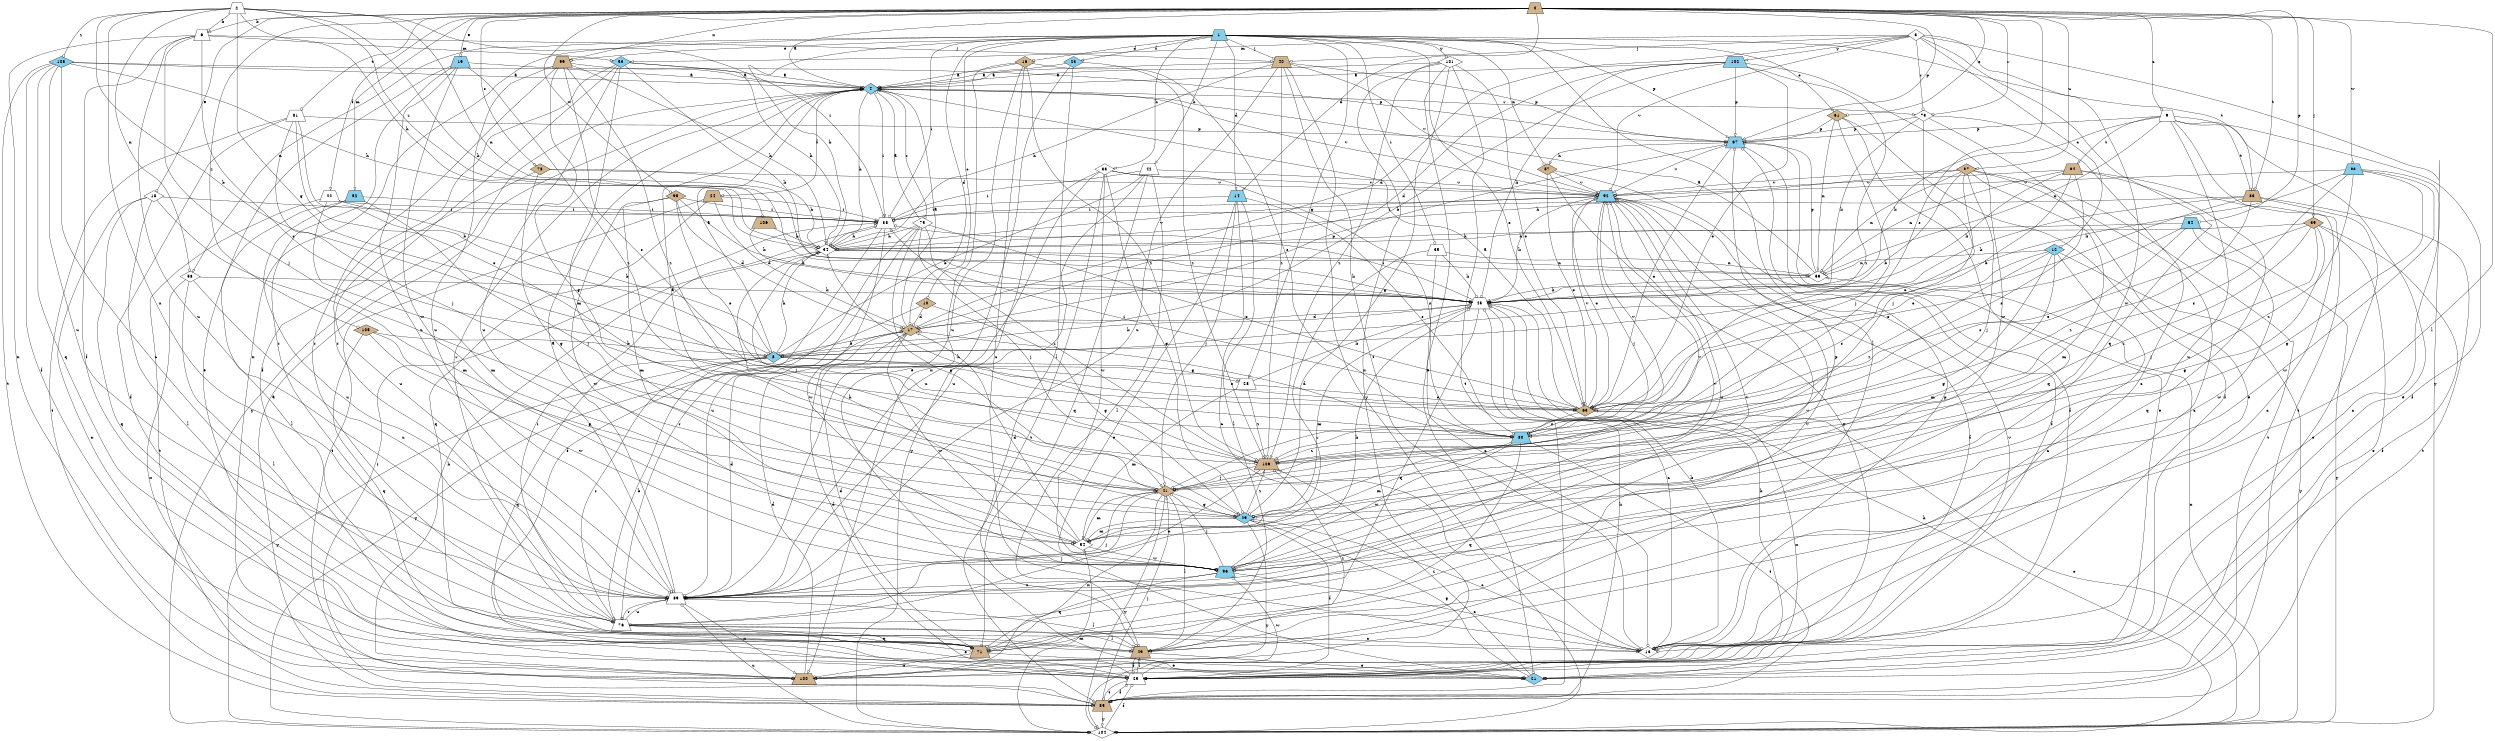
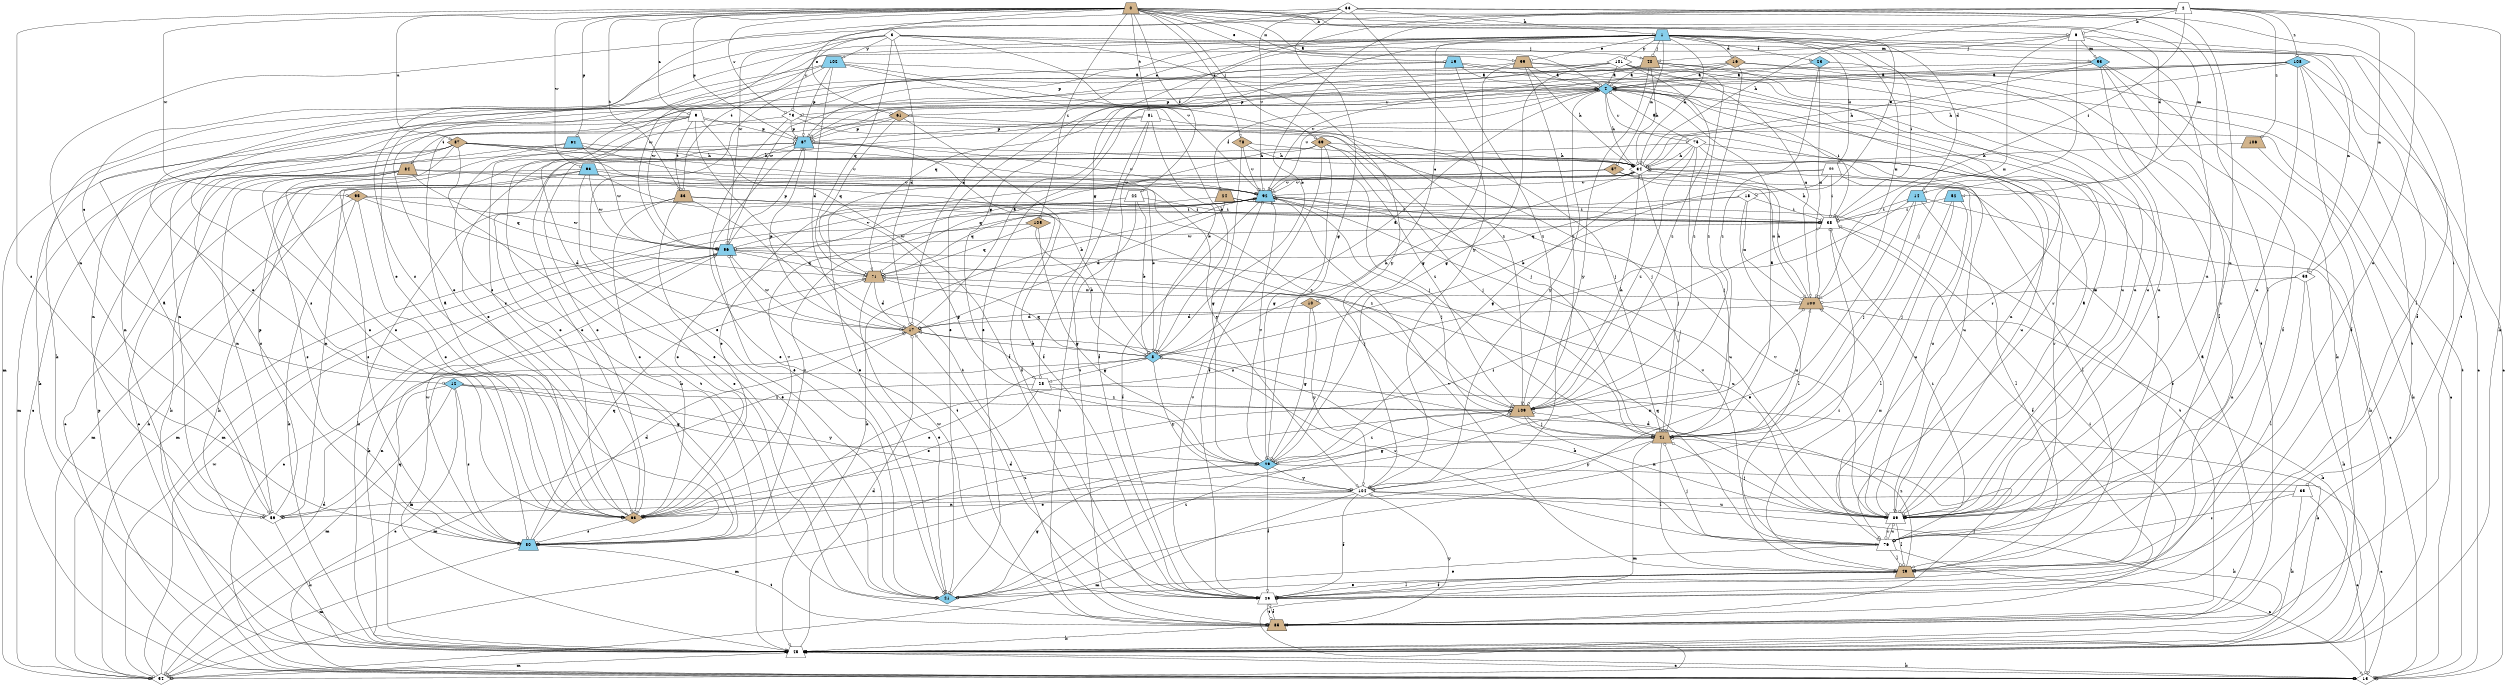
edge "1" -> "33": reversed
edge "67" -> "57": now "67" -> "34"
edge "45" -> "38": now "21" -> "38"
edge "93" -> "21": added, label "e"
node "41": shape diamond -> trapezium
